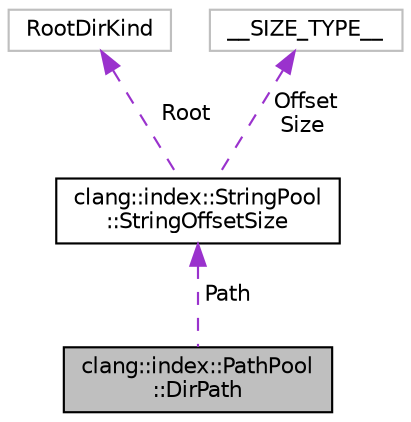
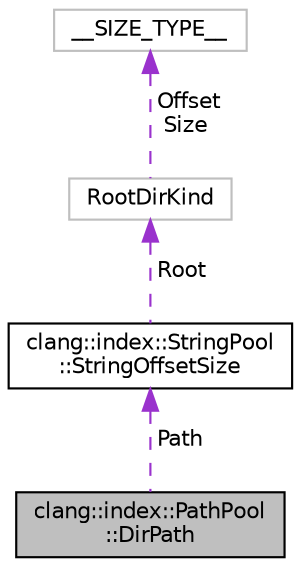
edge "clang::index::StringPool ::StringOffsetSize" -> "__SIZE_TYPE__": now "RootDirKind" -> "__SIZE_TYPE__"
